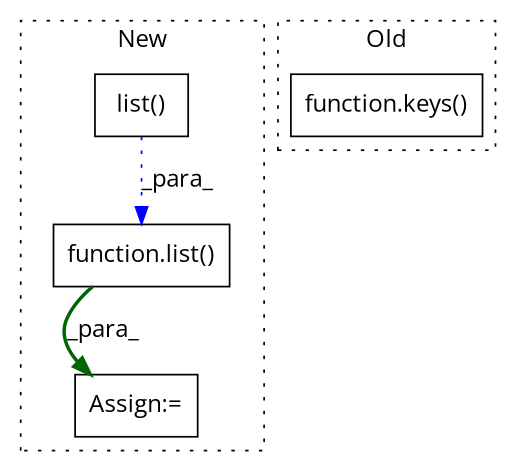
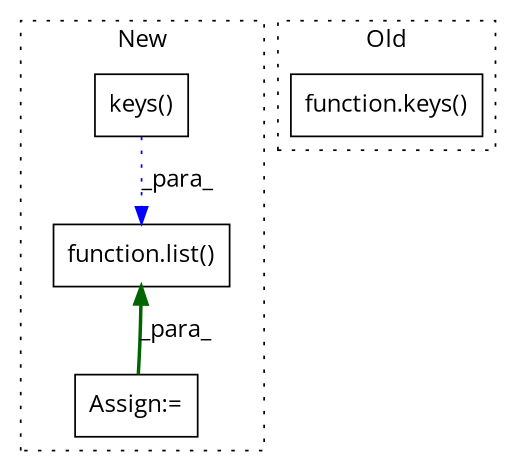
node "list()": label "list()" -> "keys()"
edge "function.list()" -> "Assign:=": reversed
